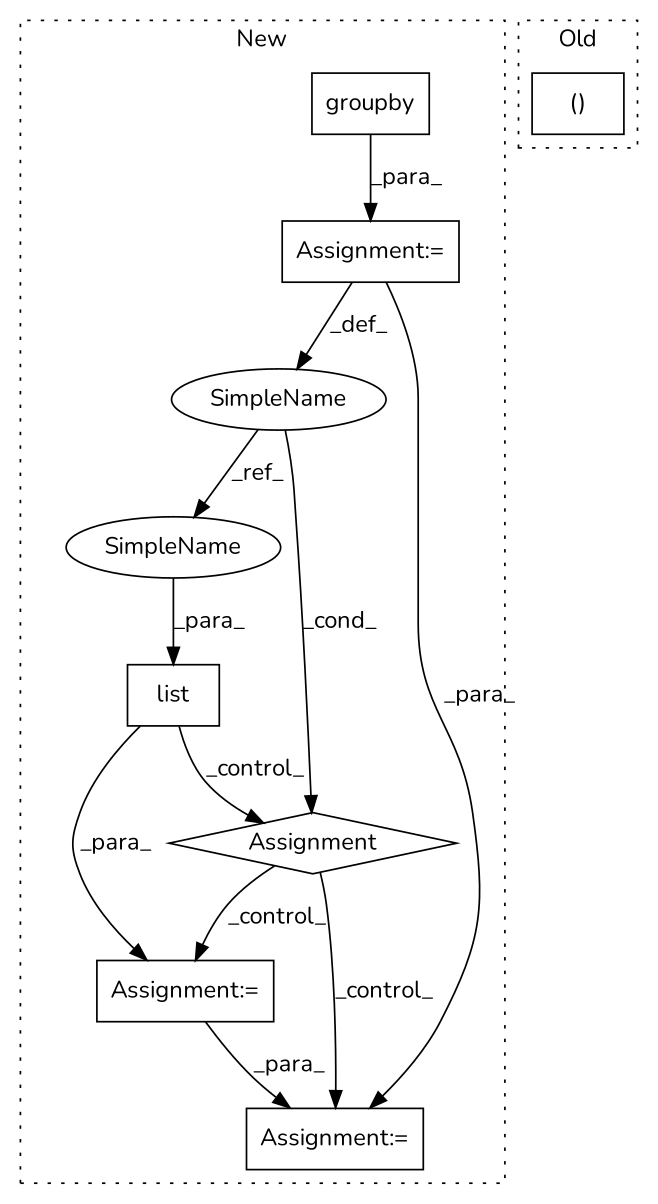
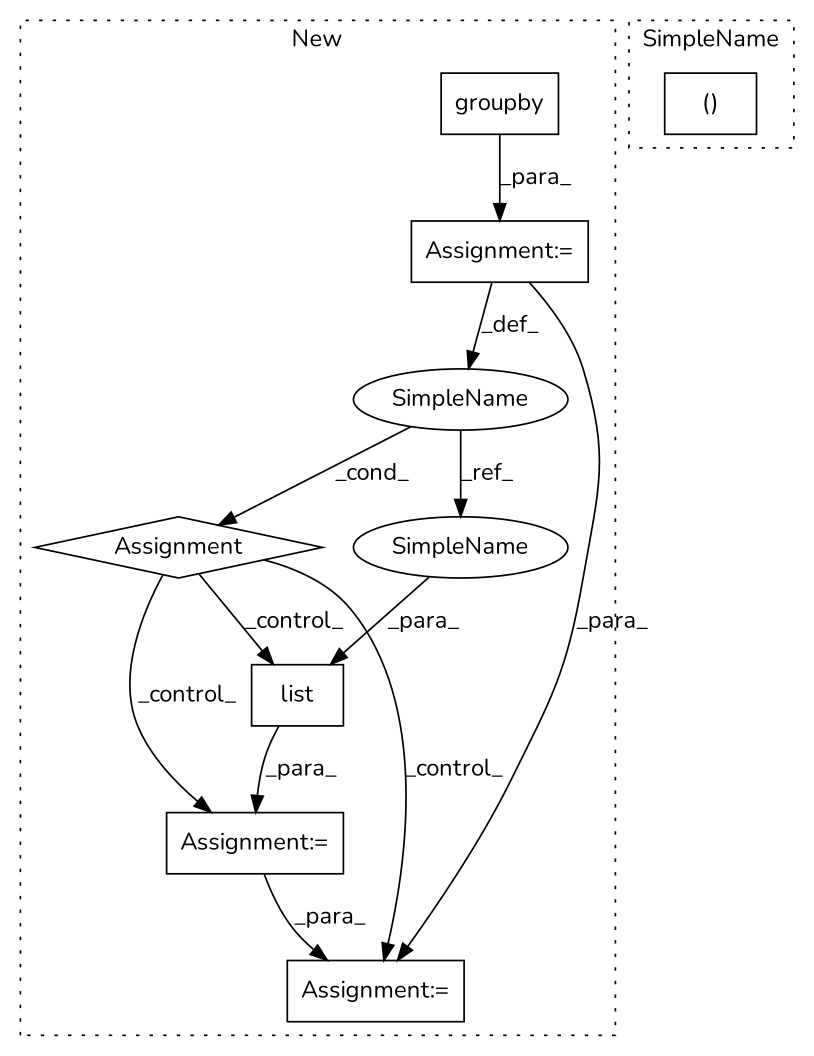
cluster "Old": label "Old" -> "SimpleName"
edge "list" -> "Assignment": reversed
